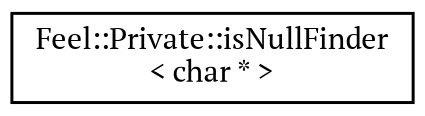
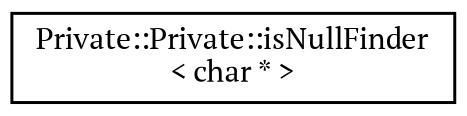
node "Feel::Private::isNullFinder < char * >": label "Feel::Private::isNullFinder < char * >" -> "Private::Private::isNullFinder < char * >"
